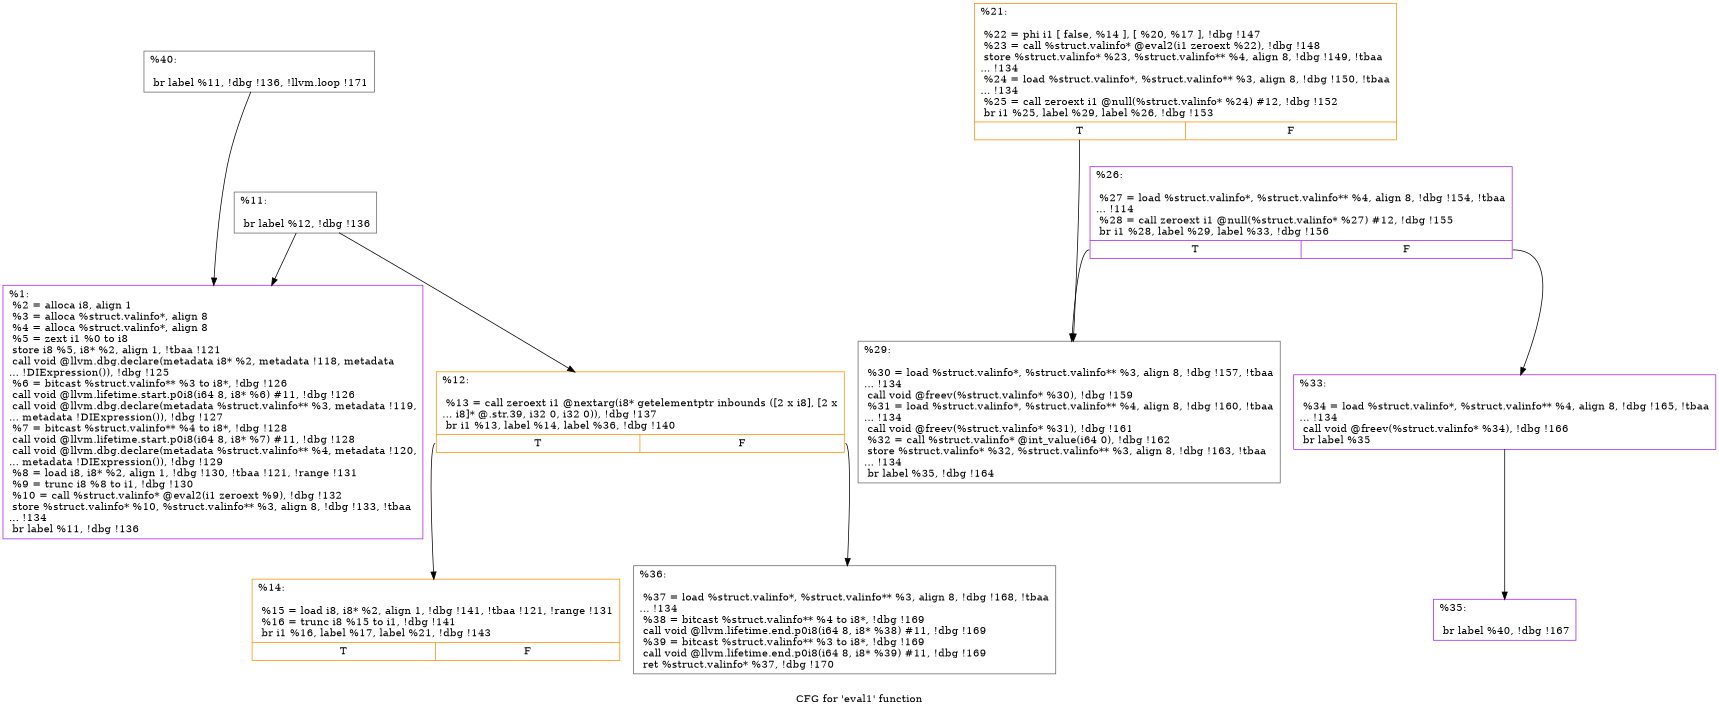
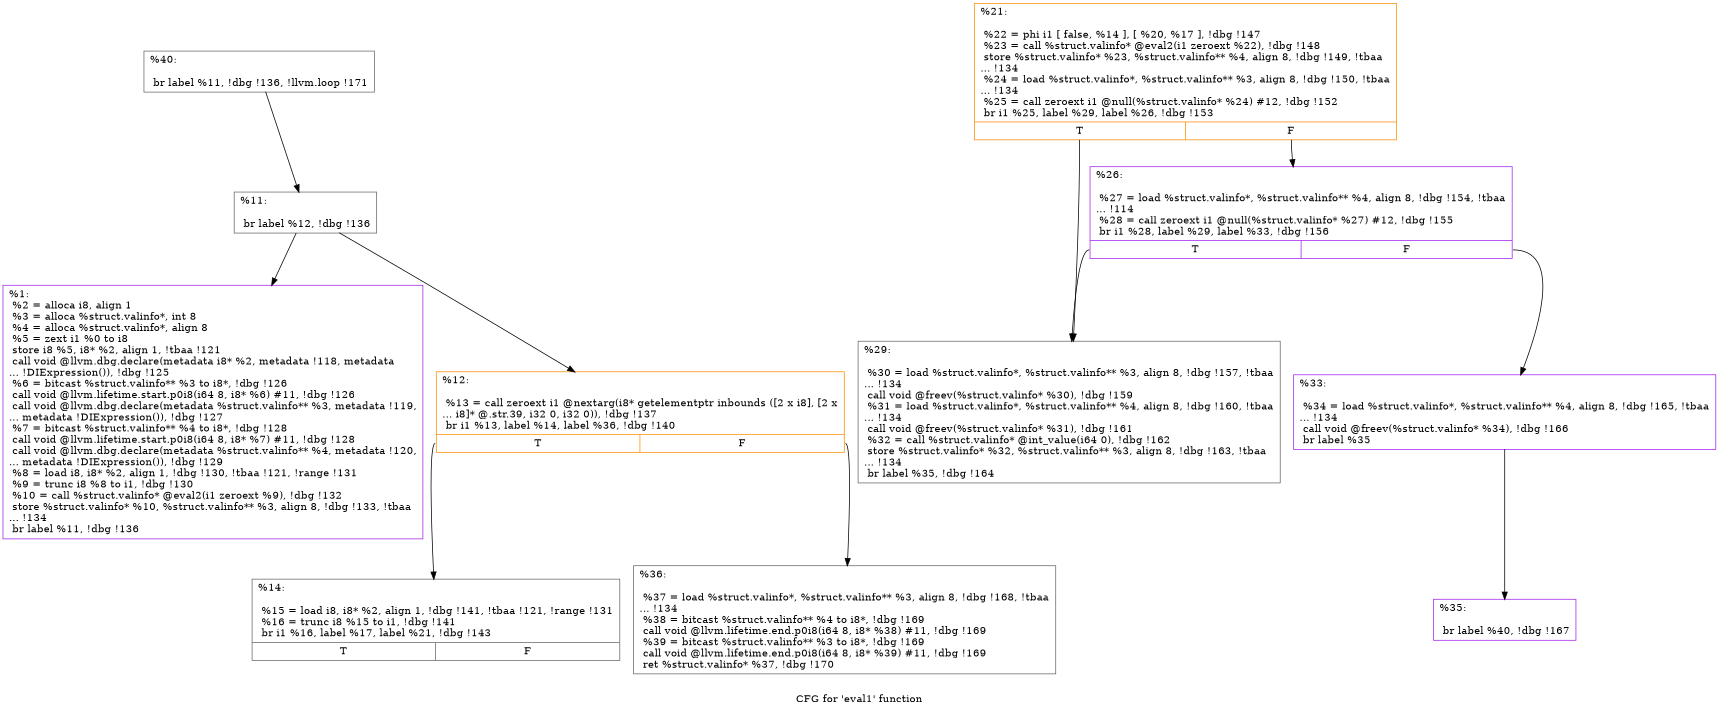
edge "%21:" -> "%26:": added
edge "%40:" -> "%1:": now "%40:" -> "%11:"
node "%1:": text "%3 = alloca %struct.valinfo*, align 8" -> "%3 = alloca %struct.valinfo*, int 8"
node "%14:": color darkorange -> gray40
